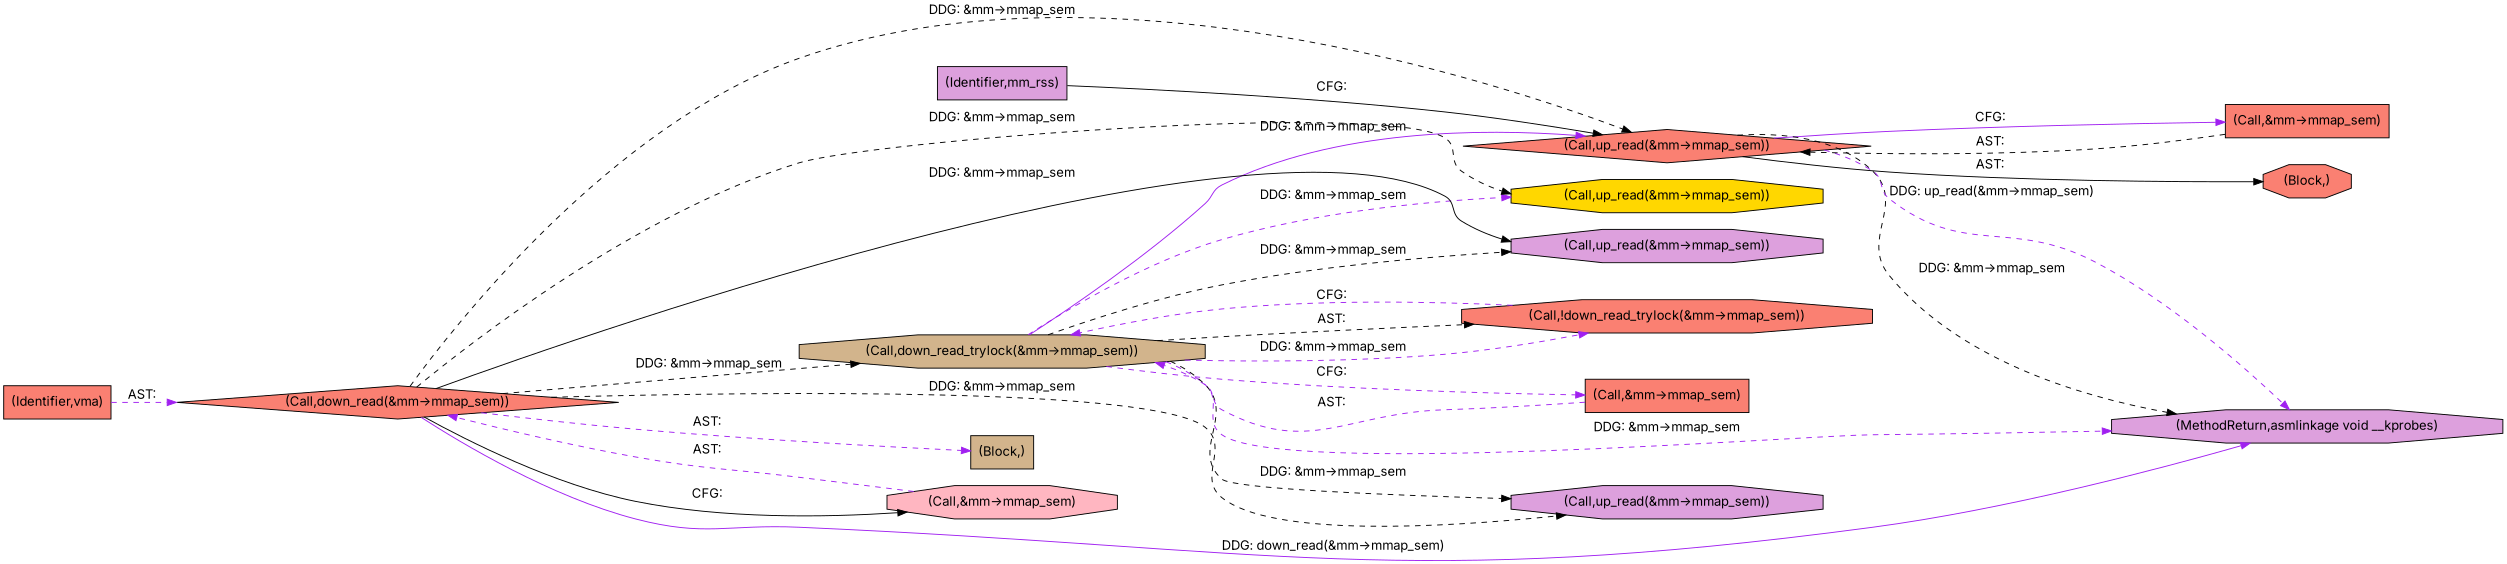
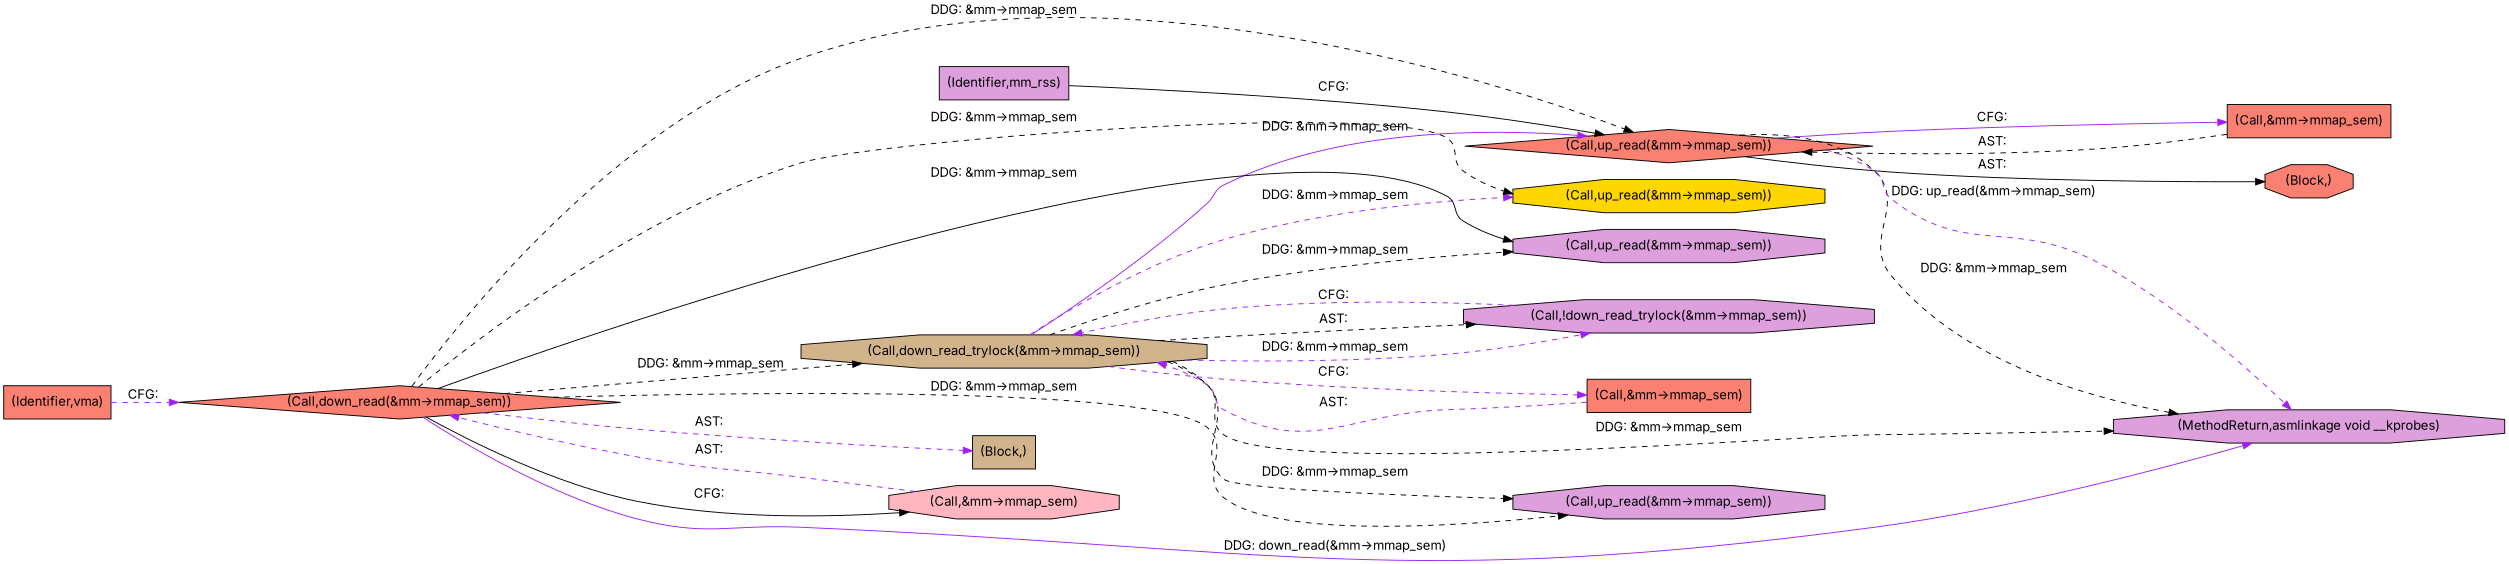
node "(Call,!down_read_trylock(&mm->mmap_sem))": fillcolor salmon -> plum
edge "(Identifier,vma)" -> "(Call,down_read(&mm->mmap_sem))": label "AST: " -> "CFG: "
edge "(Call,down_read_trylock(&mm->mmap_sem))" -> "(MethodReturn,asmlinkage void __kprobes)": color purple -> black
